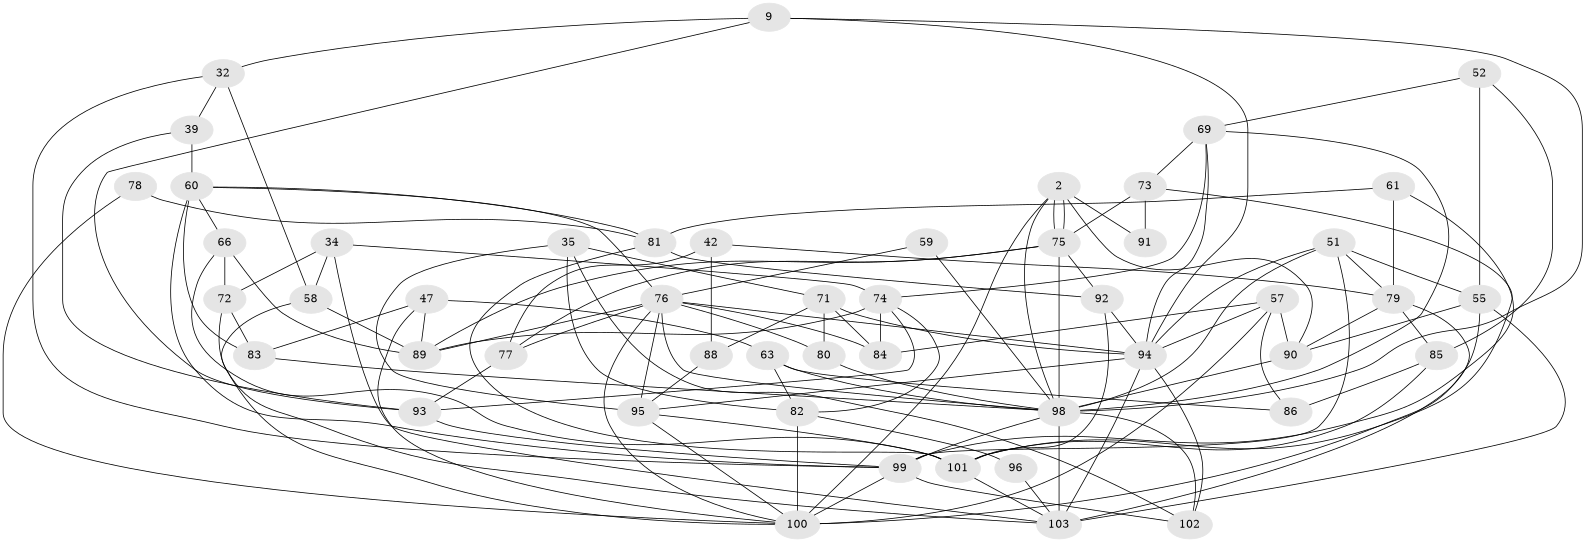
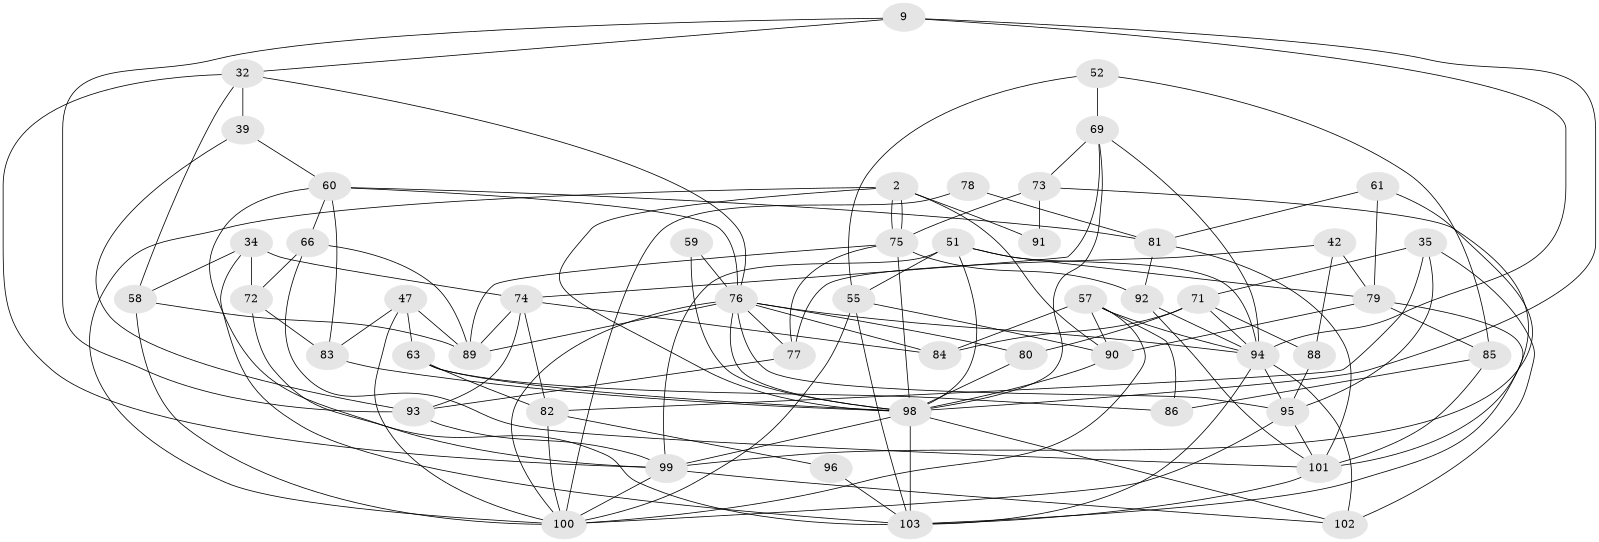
edge "32" -- "76": added
